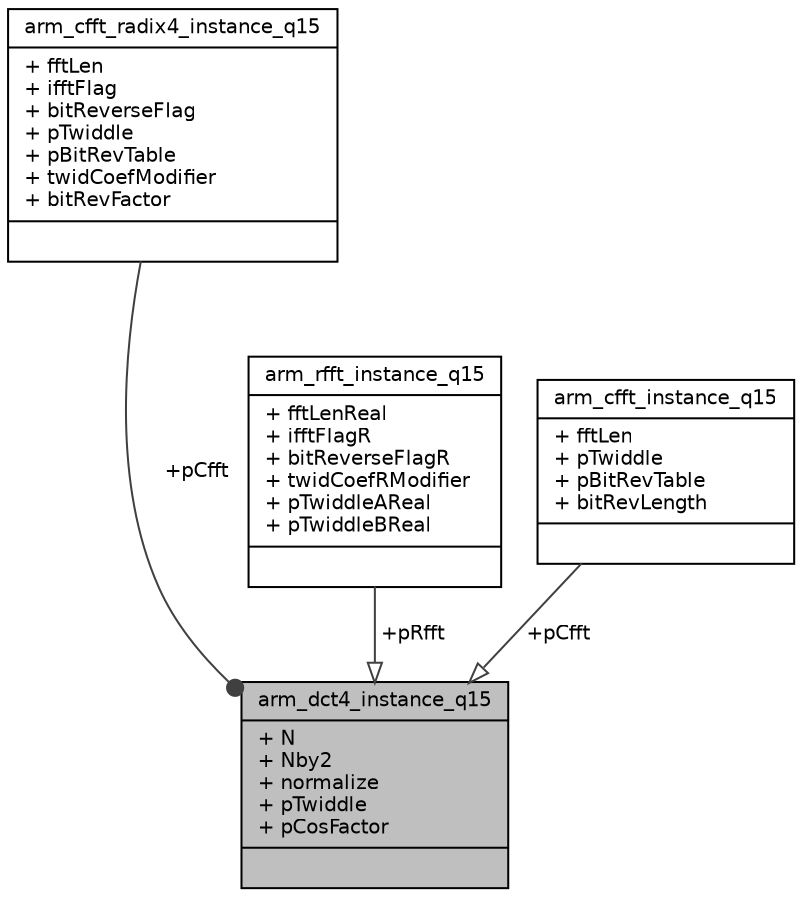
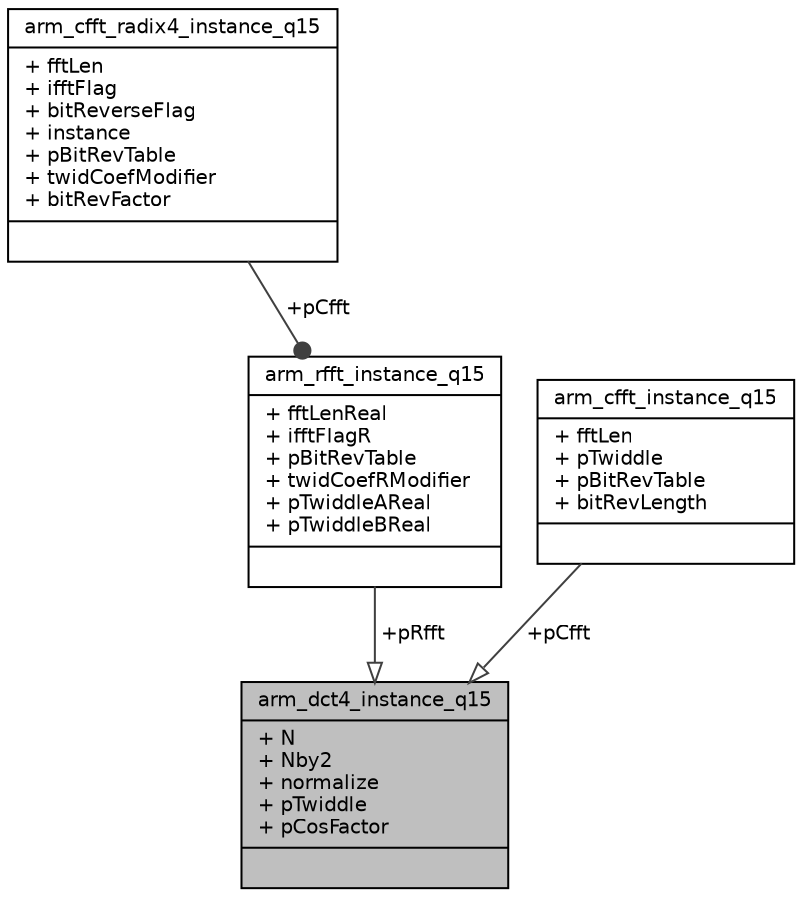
node "arm_cfft_radix4_instance_q15": text "+ pTwiddle" -> "+ instance"
node "arm_rfft_instance_q15": text "+ bitReverseFlagR" -> "+ pBitRevTable"
edge "arm_cfft_radix4_instance_q15" -> "arm_dct4_instance_q15": now "arm_cfft_radix4_instance_q15" -> "arm_rfft_instance_q15"
